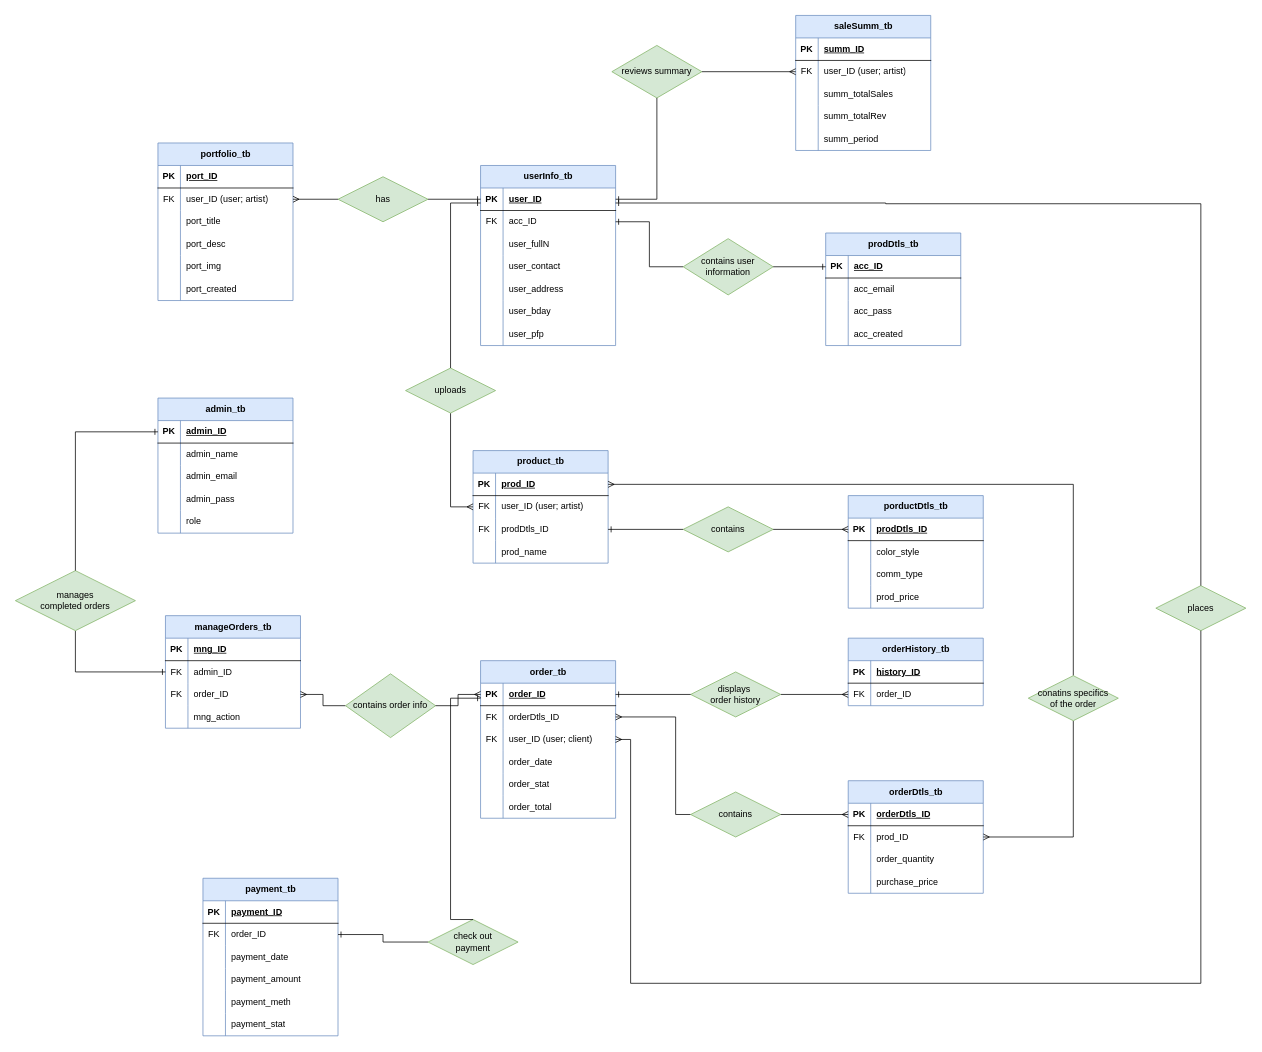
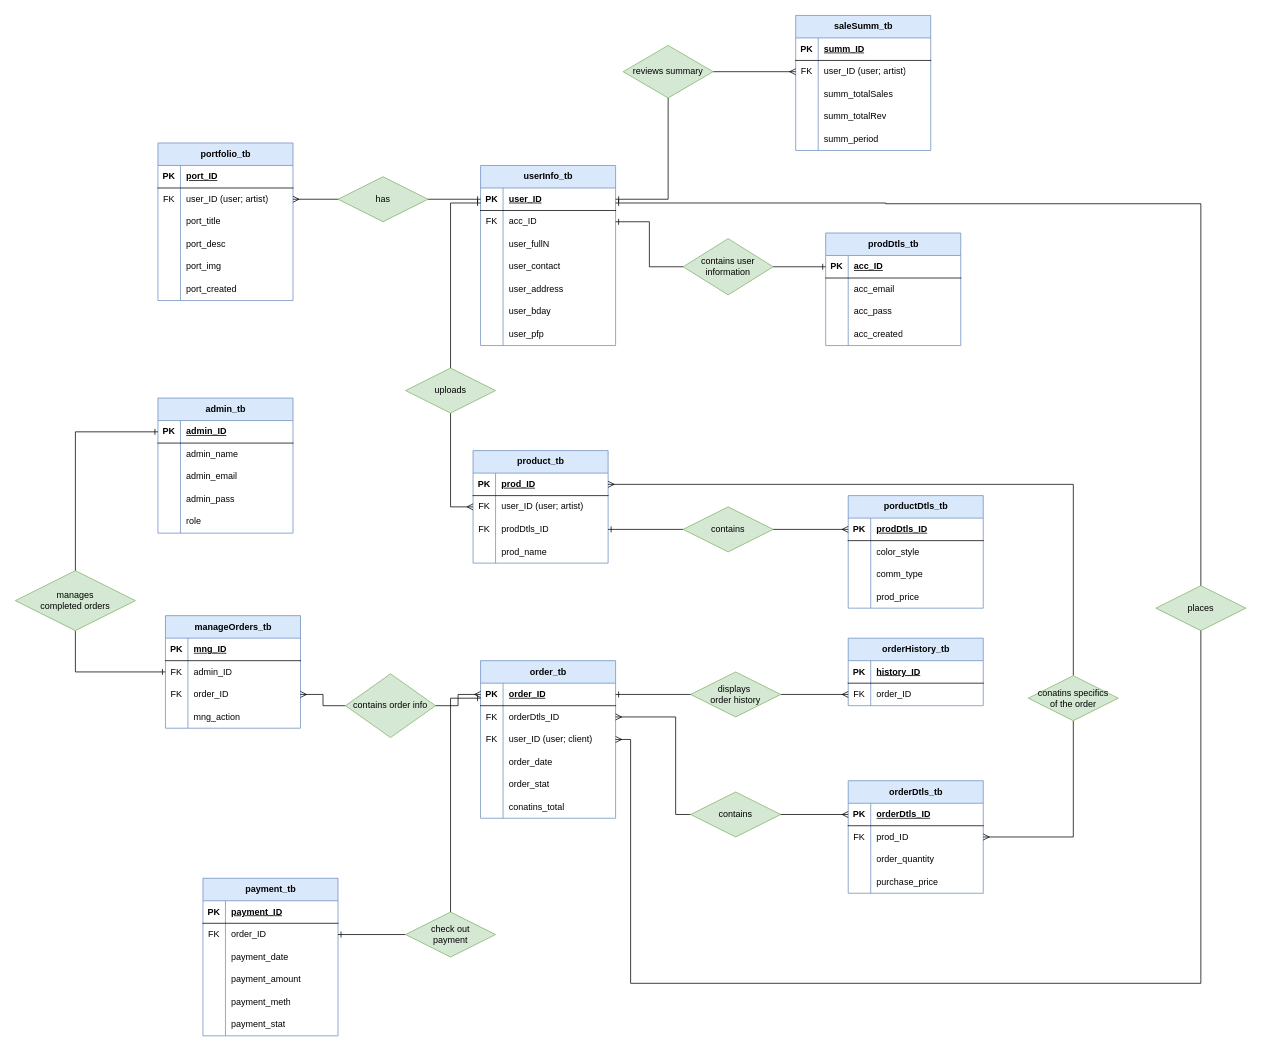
node "reviews summary": moved (657, 72) -> (668, 72)
node "order_total": label "order_total" -> "conatins_total"
node "check out payment": moved (473, 942) -> (450, 934)
